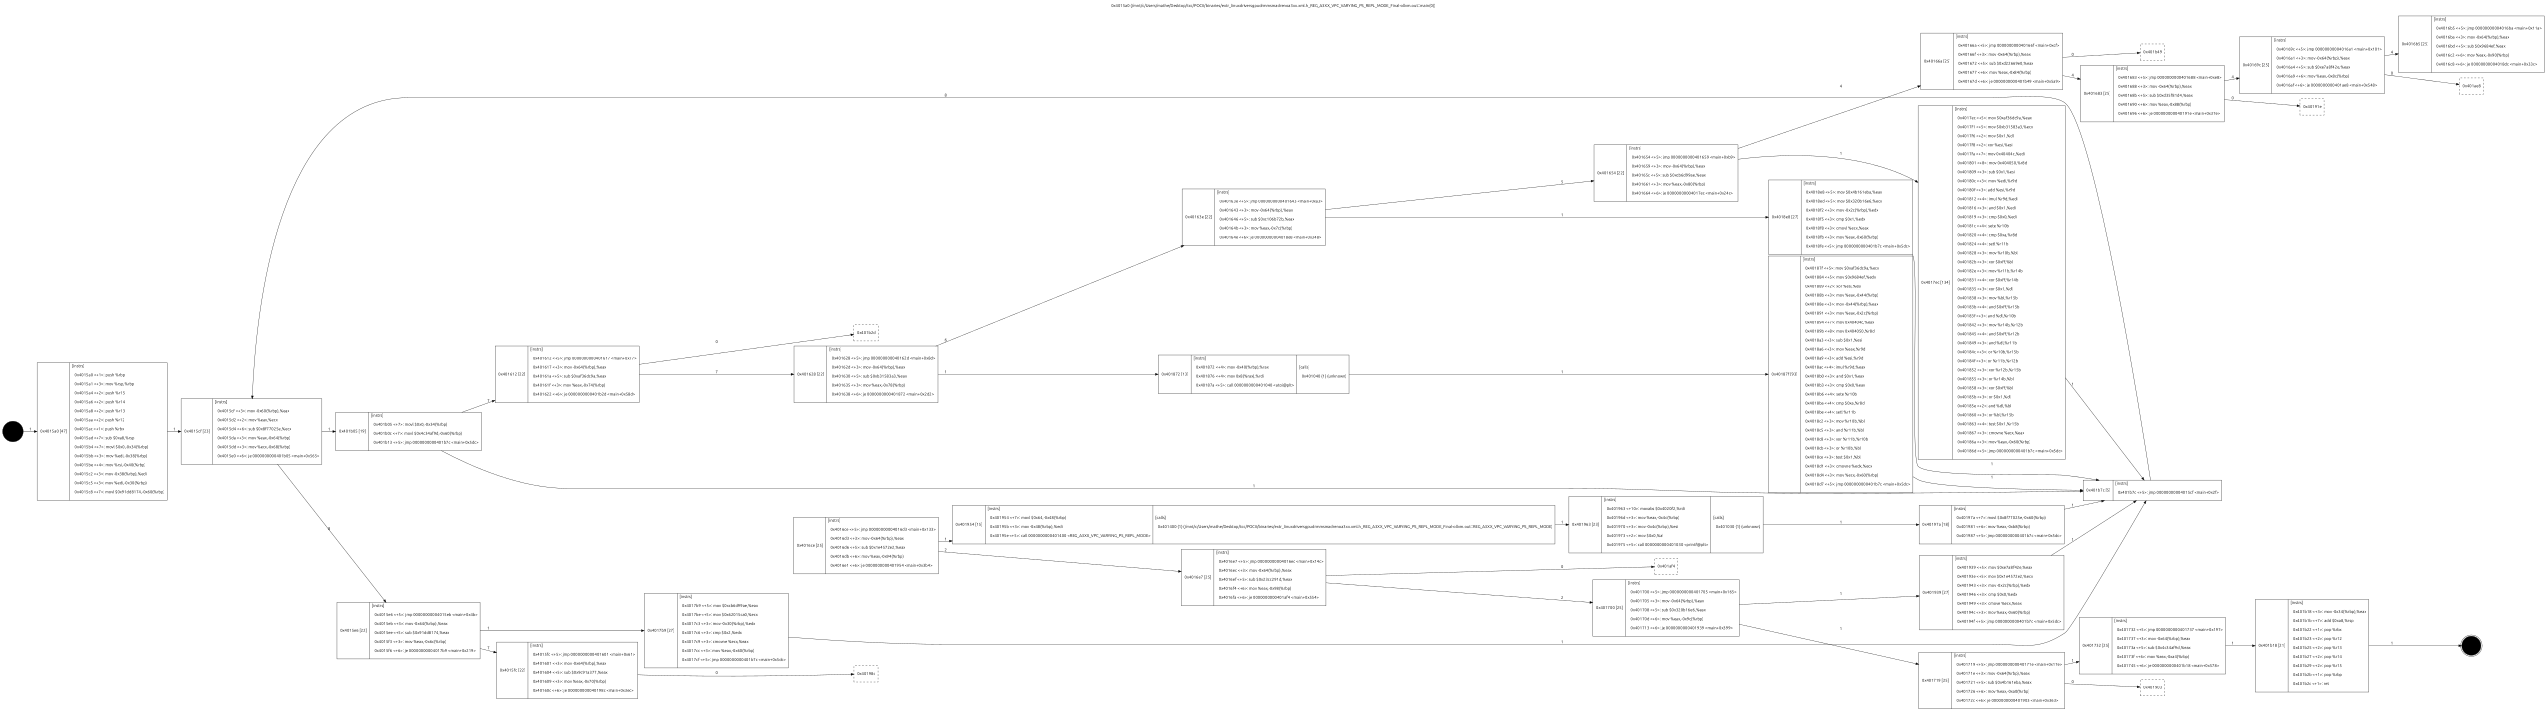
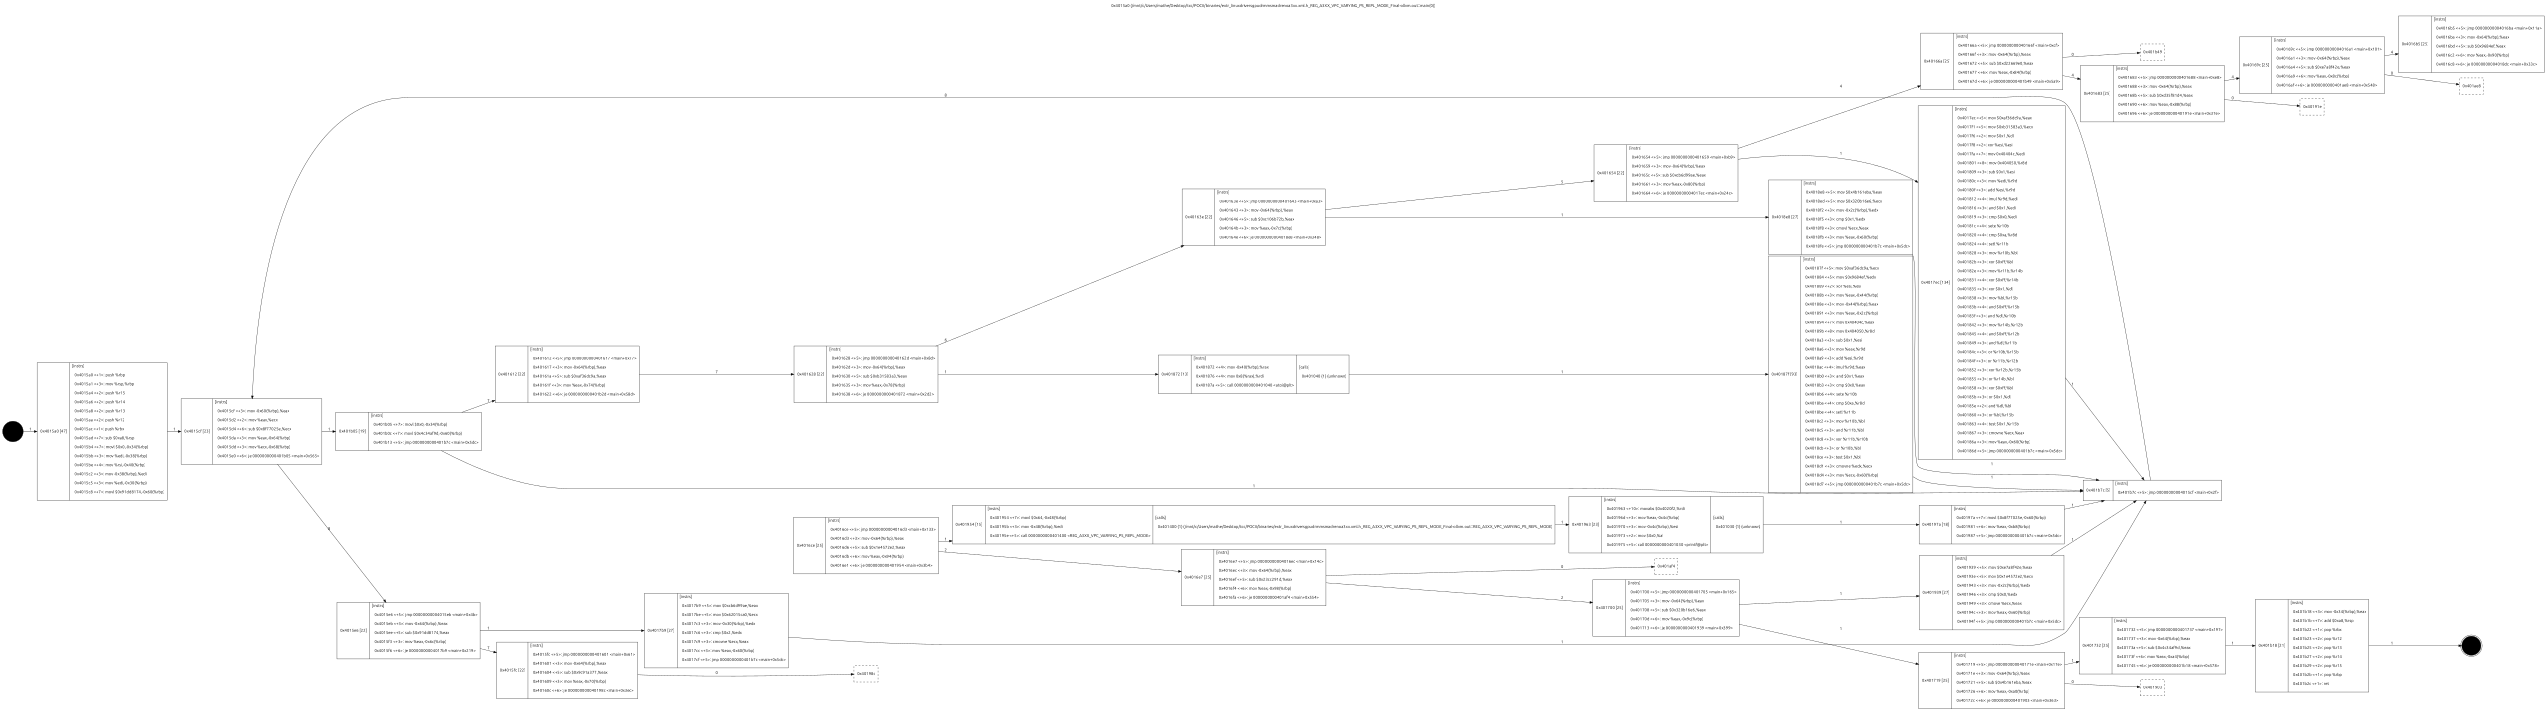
node "0x401b2d": removed
